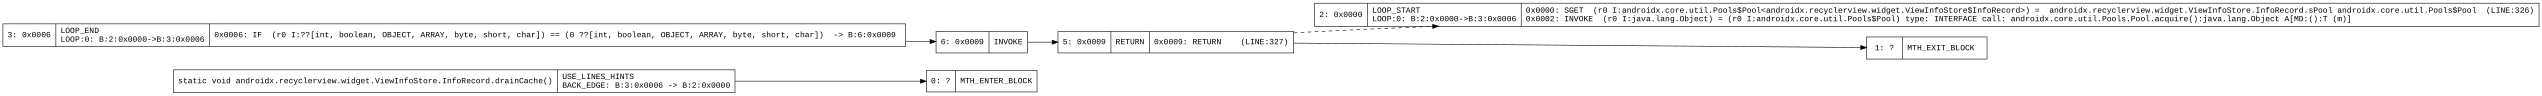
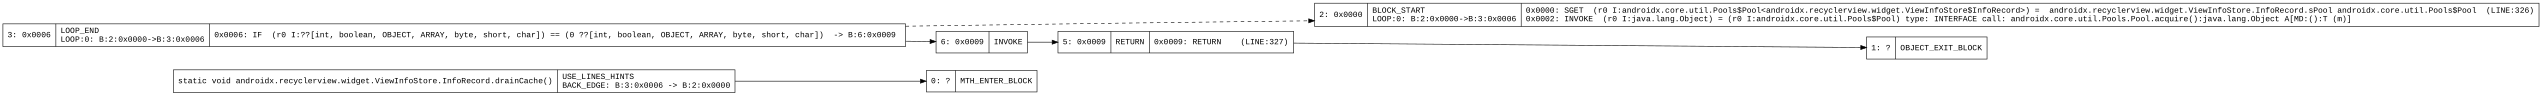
node "2: 0x0000": text "LOOP_START" -> "BLOCK_START"
edge "5: 0x0009" -> "2: 0x0000": now "3: 0x0006" -> "2: 0x0000"
node "1: ?": text "MTH_EXIT_BLOCK" -> "OBJECT_EXIT_BLOCK"
